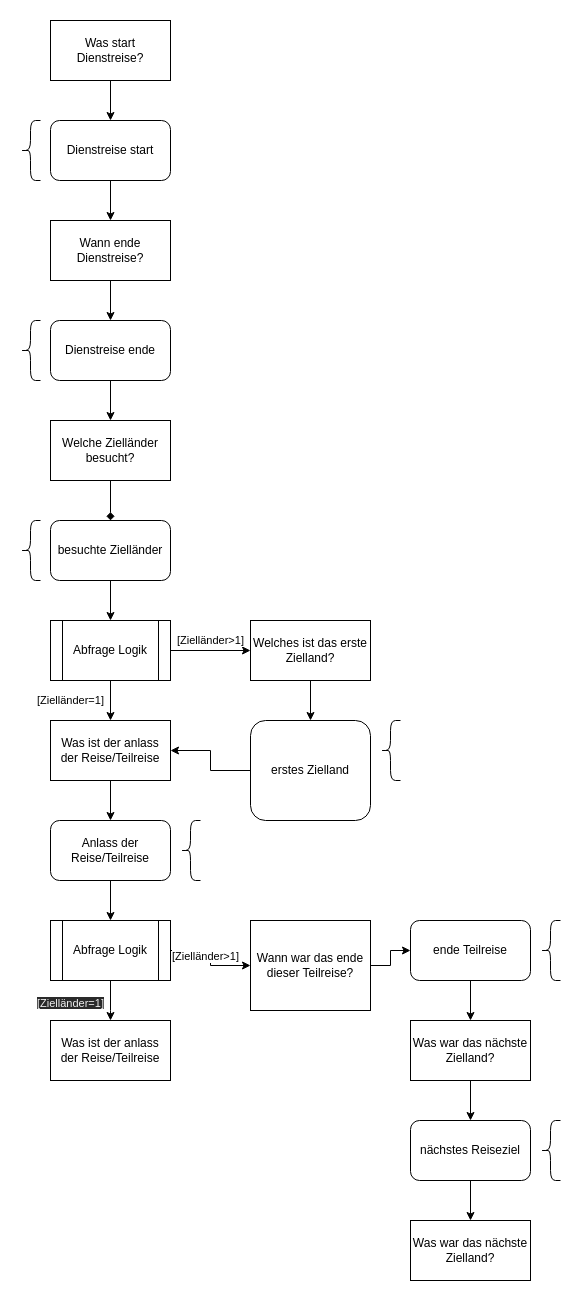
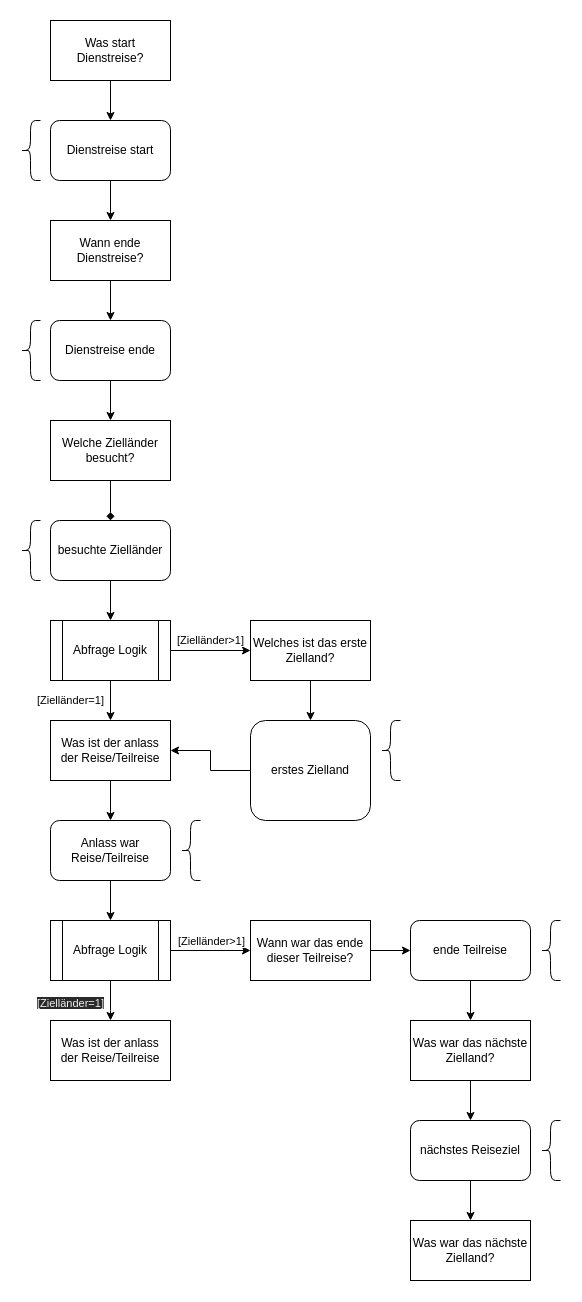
node "Anlass der Reise/Teilreise": label "Anlass der Reise/Teilreise" -> "Anlass war Reise/Teilreise"
node "Wann war das ende dieser Teilreise?": size 120x90 -> 120x60
